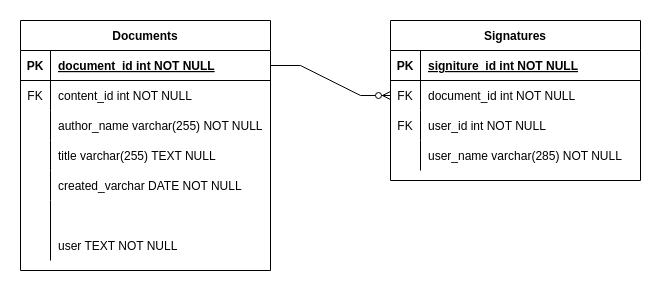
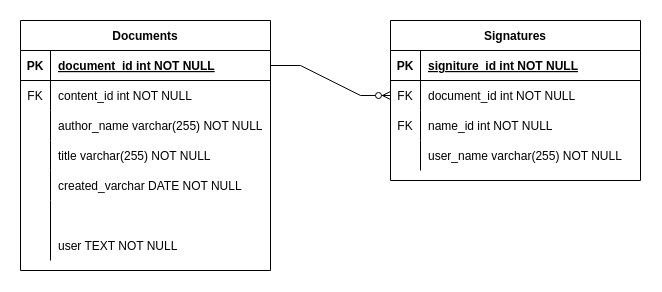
node "user_id int NOT NULL": label "user_id int NOT NULL" -> "name_id int NOT NULL"
node "title varchar(255) TEXT NULL": label "title varchar(255) TEXT NULL" -> "title varchar(255) NOT NULL"
node "user_name varchar(285) NOT NULL": label "user_name varchar(285) NOT NULL" -> "user_name varchar(255) NOT NULL"
